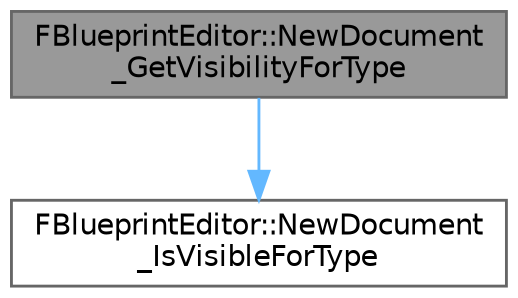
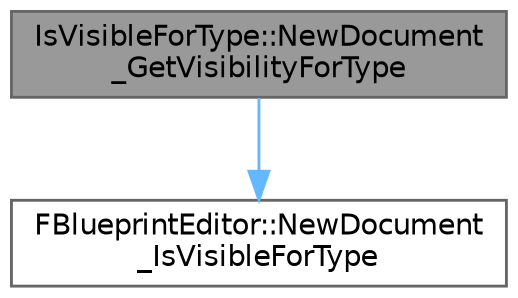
node "FBlueprintEditor::NewDocument _GetVisibilityForType": label "FBlueprintEditor::NewDocument _GetVisibilityForType" -> "IsVisibleForType::NewDocument _GetVisibilityForType"
